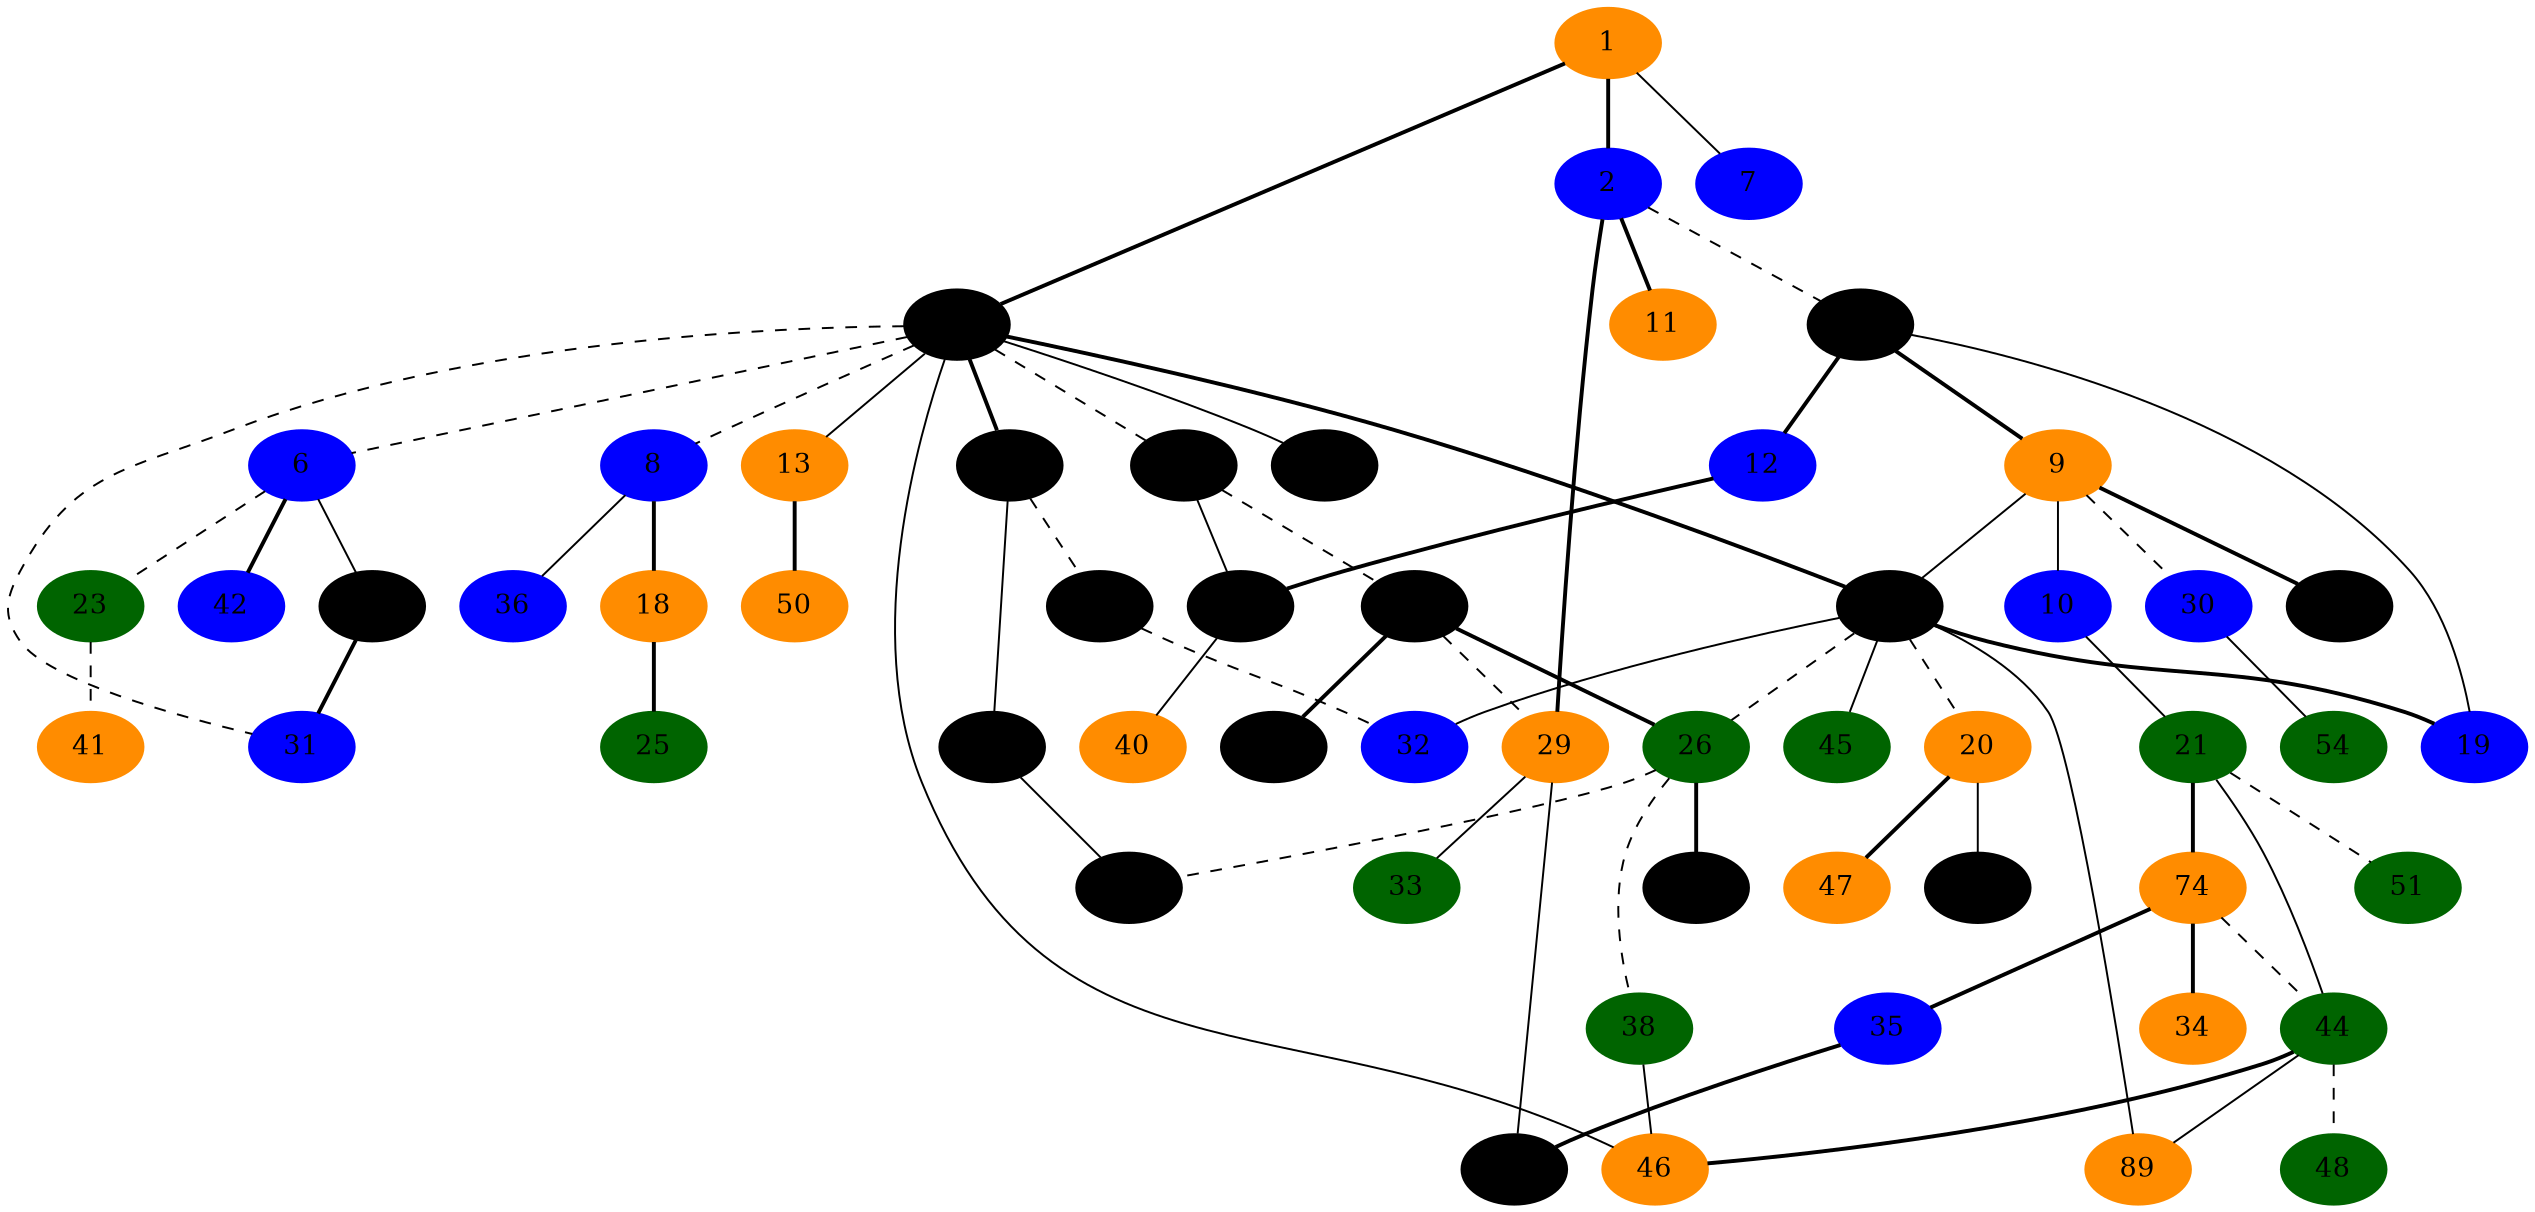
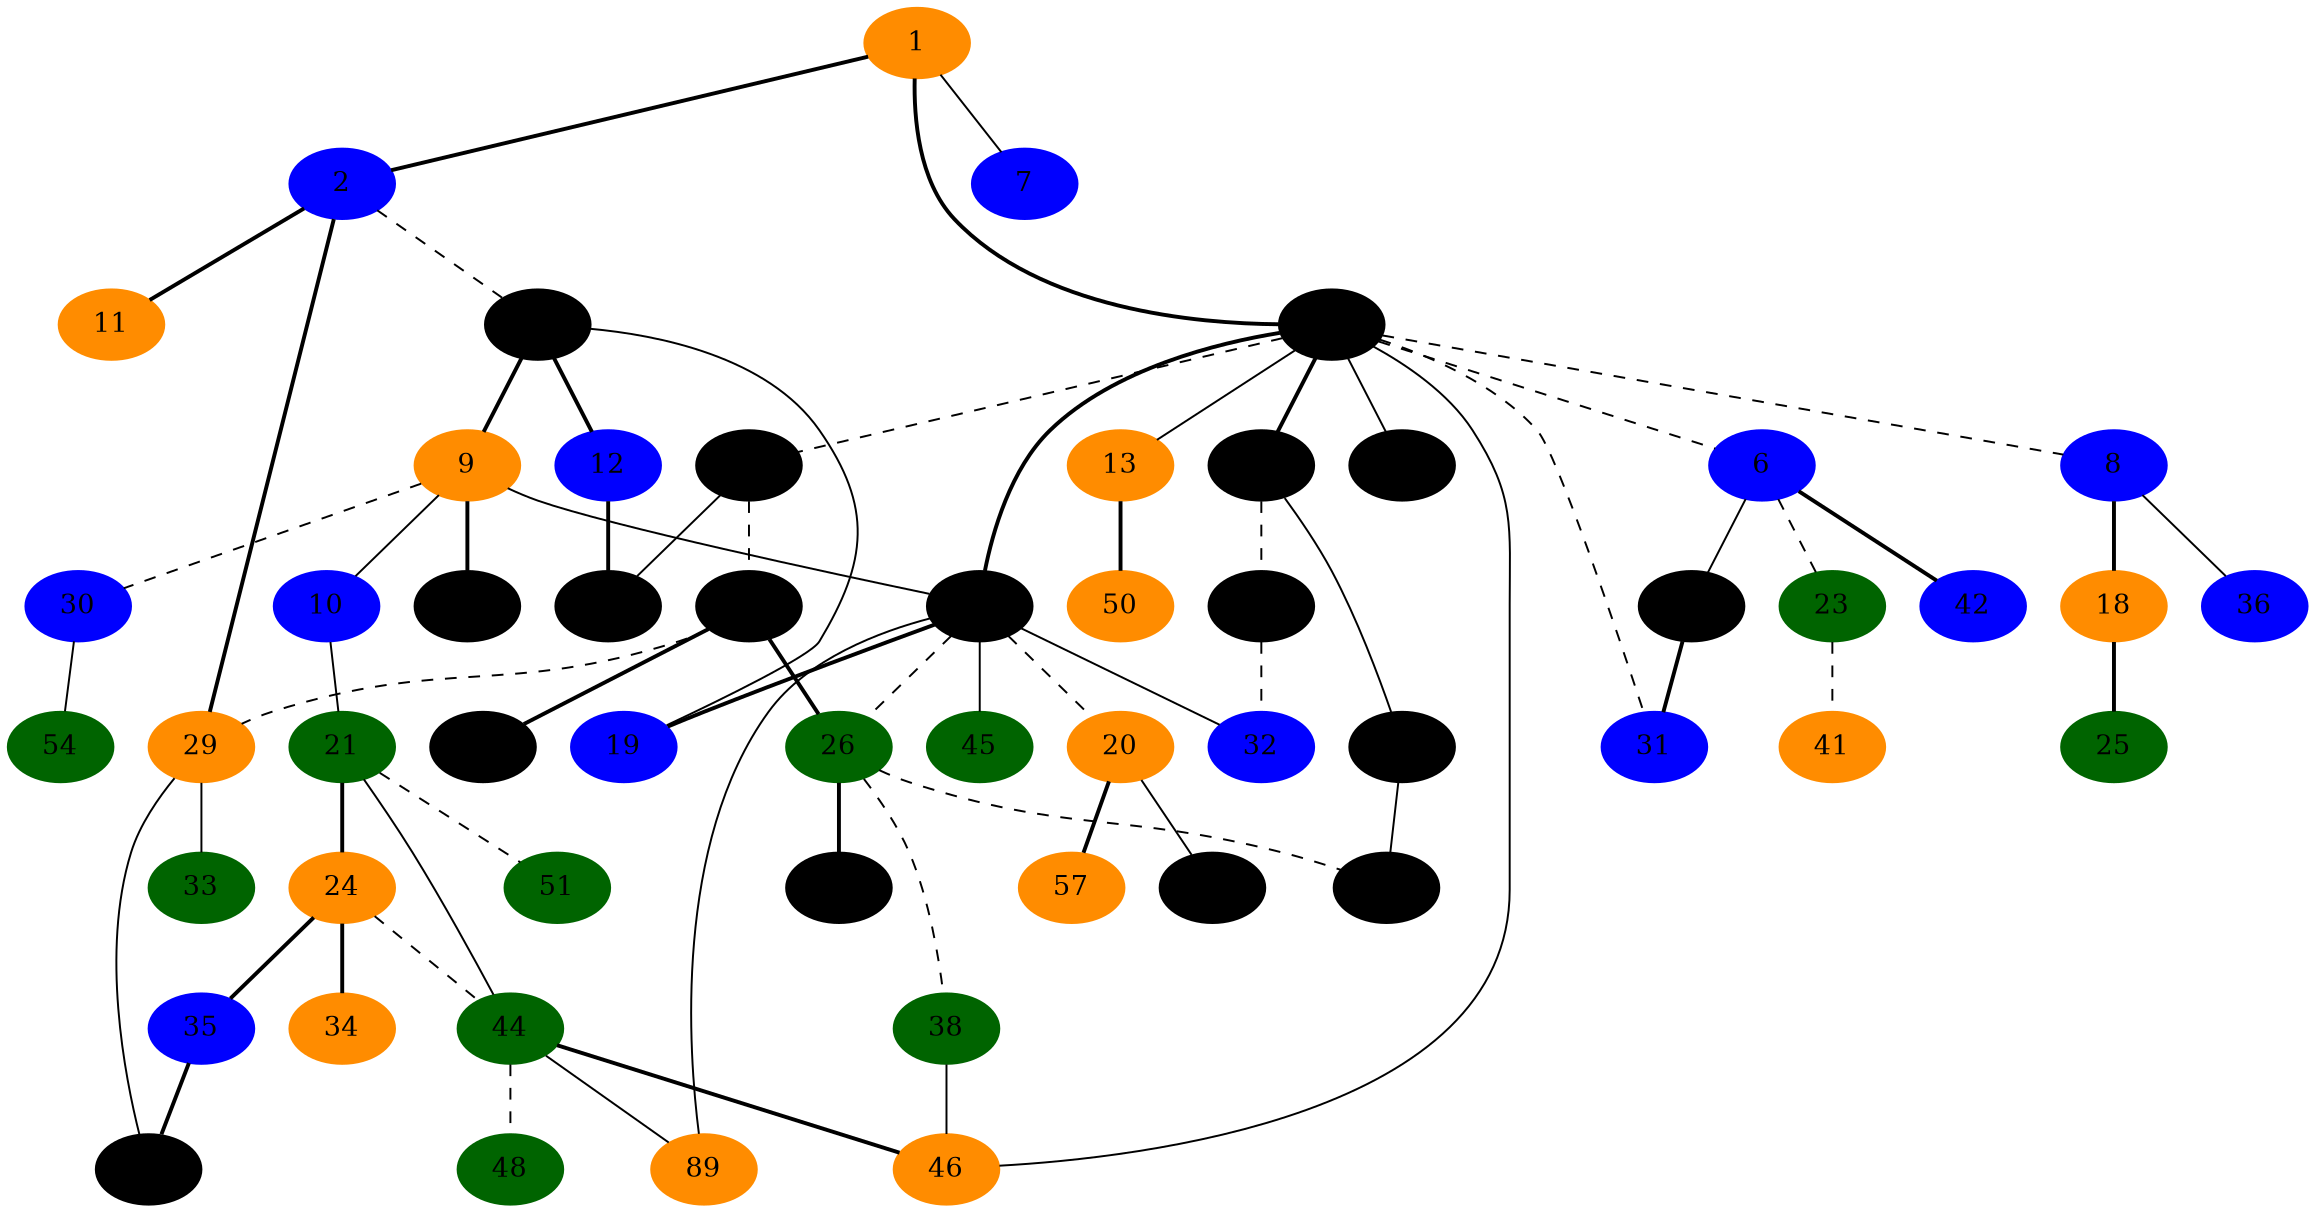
node "40": removed
node "47": label "47" -> "57"
node "74": label "74" -> "24"
